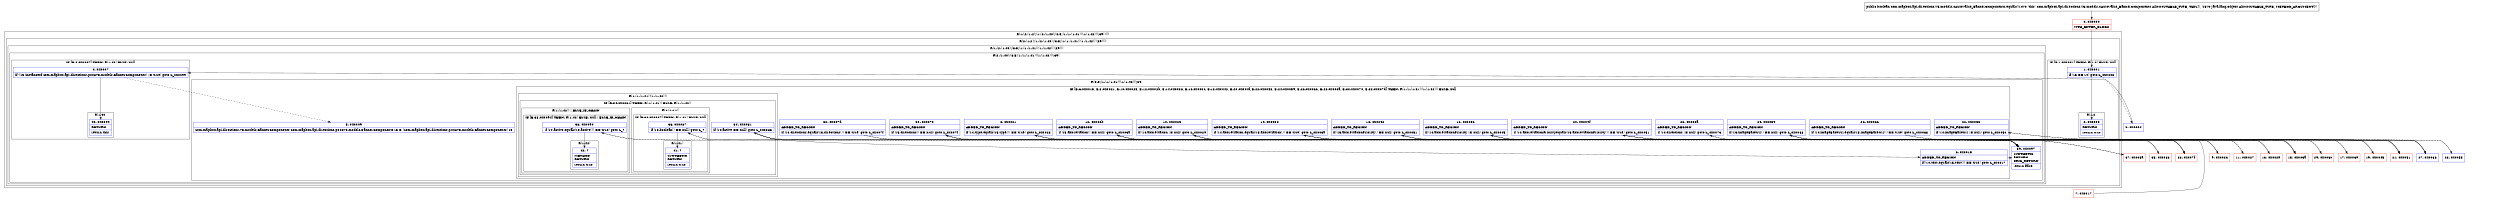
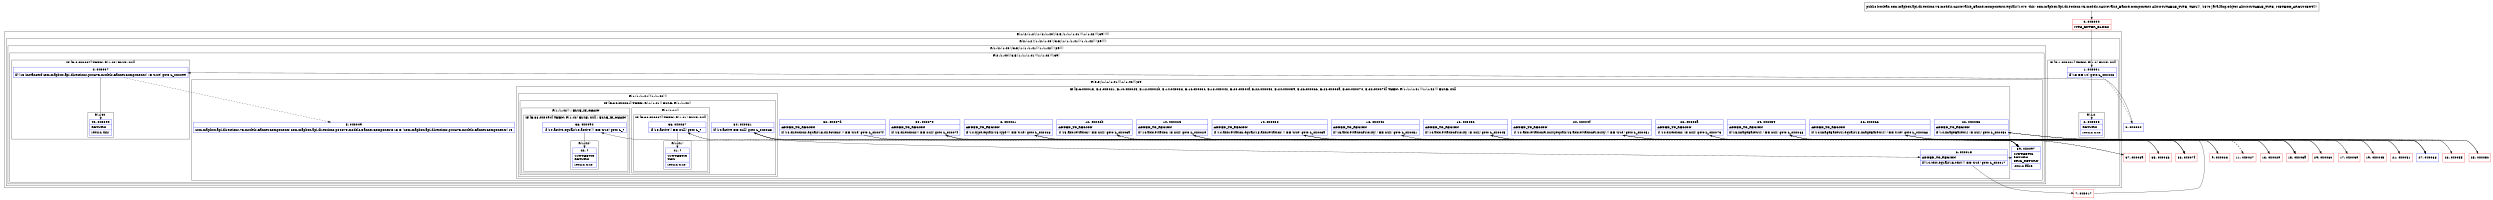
node "36: 0x0087": text "if (r5.boolean() == null) goto L_?" -> "if (r5.active() == null) goto L_?"
edge "38: 0x0094" -> "39: 0x0097": removed
edge "11: 0x0027" -> "12: 0x002b": style solid -> dashed
edge "18: 0x0042" -> "21: 0x0051": removed
edge "28: 0x006a" -> "29: 0x006c": style dashed -> solid
node "42: ?": text "METHOD" -> "SYNTHETIC"
node "23: 0x0055": color blue -> red
node "25: 0x005c": added
node "41: ?": text "RETURN" -> "THIS"
edge "6: 0x0015" -> "7: 0x0017": added
